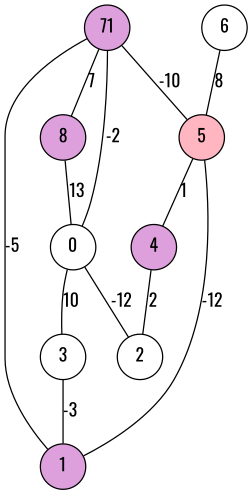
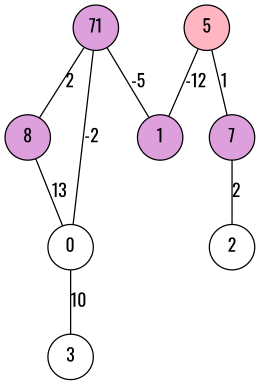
node "6": removed
edge "71" -- "8": label "7" -> "2"
edge "71" -- "5": removed, label "-10"
node "4": label "4" -> "7"
edge "0" -- "2": removed, label "-12"
edge "3" -- "1": removed, label "-3"
